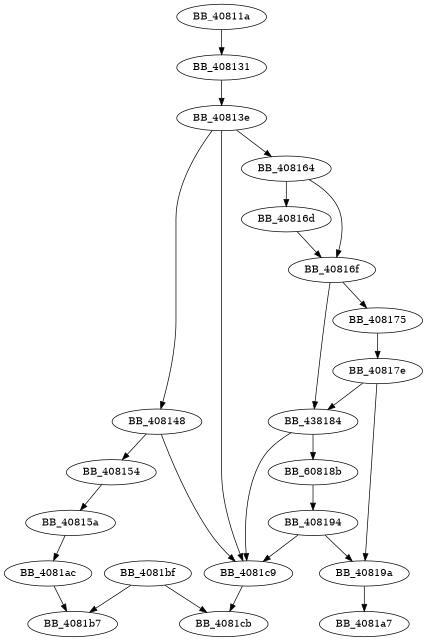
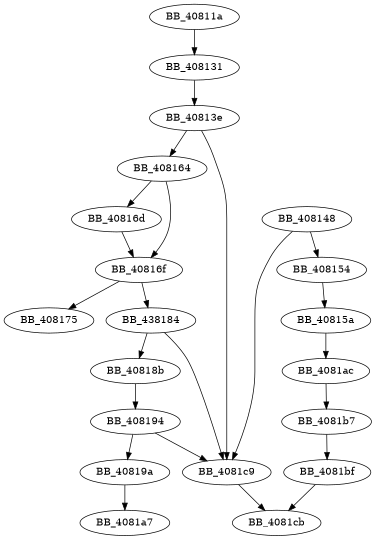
edge "BB_40813e" -> "BB_408148": removed
node "BB_40817e": removed
node "BB_60818b": label "BB_60818b" -> "BB_40818b"
edge "BB_4081bf" -> "BB_4081b7": reversed
